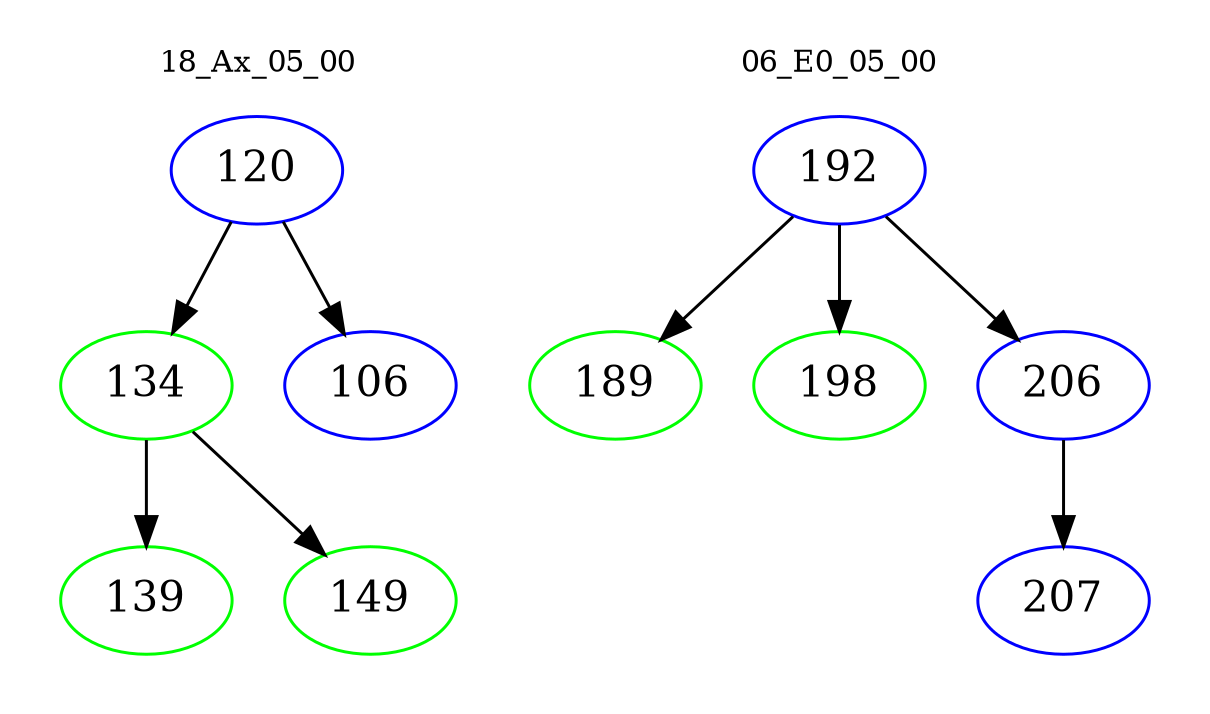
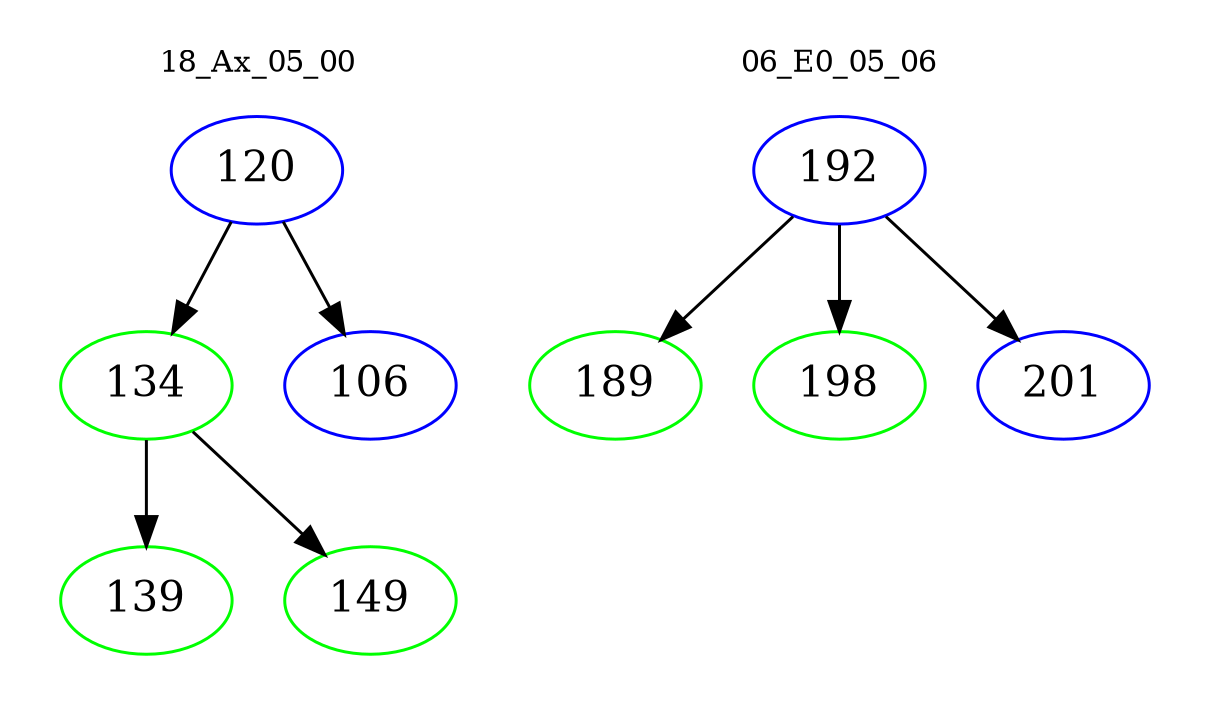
cluster "06_E0_05_00": label "06_E0_05_00" -> "06_E0_05_06"
node "206": label "206" -> "201"
node "207": removed
